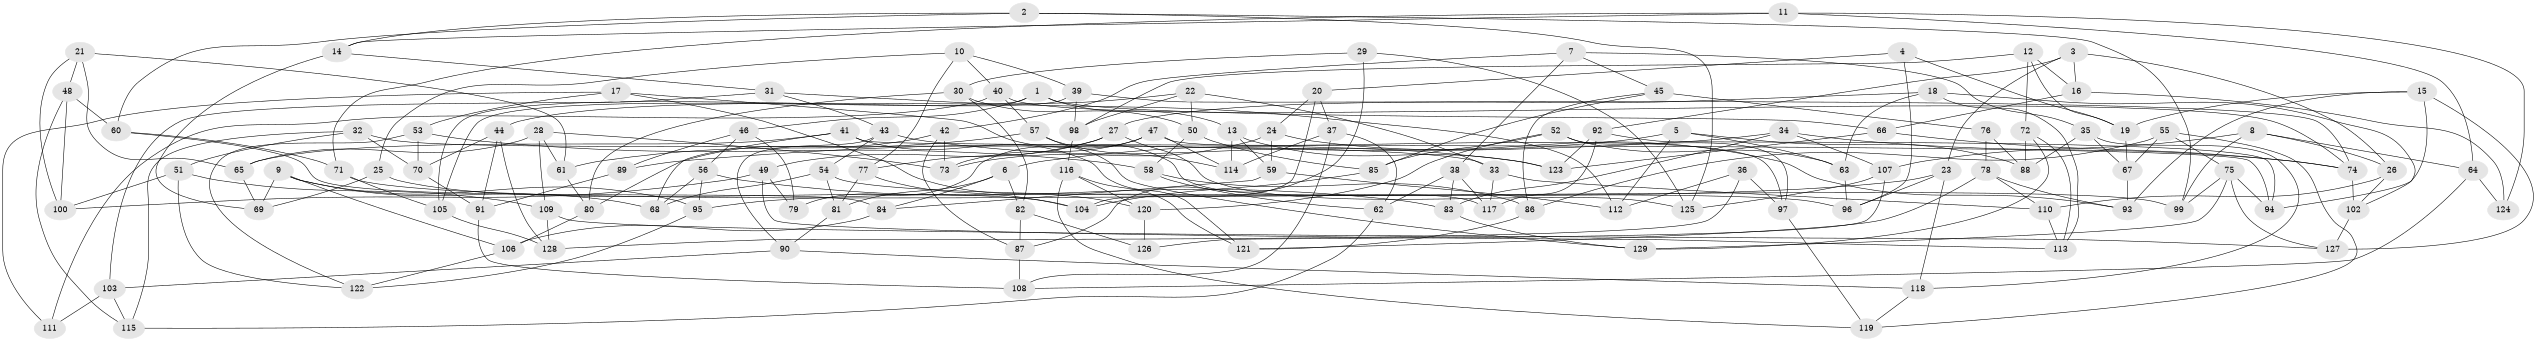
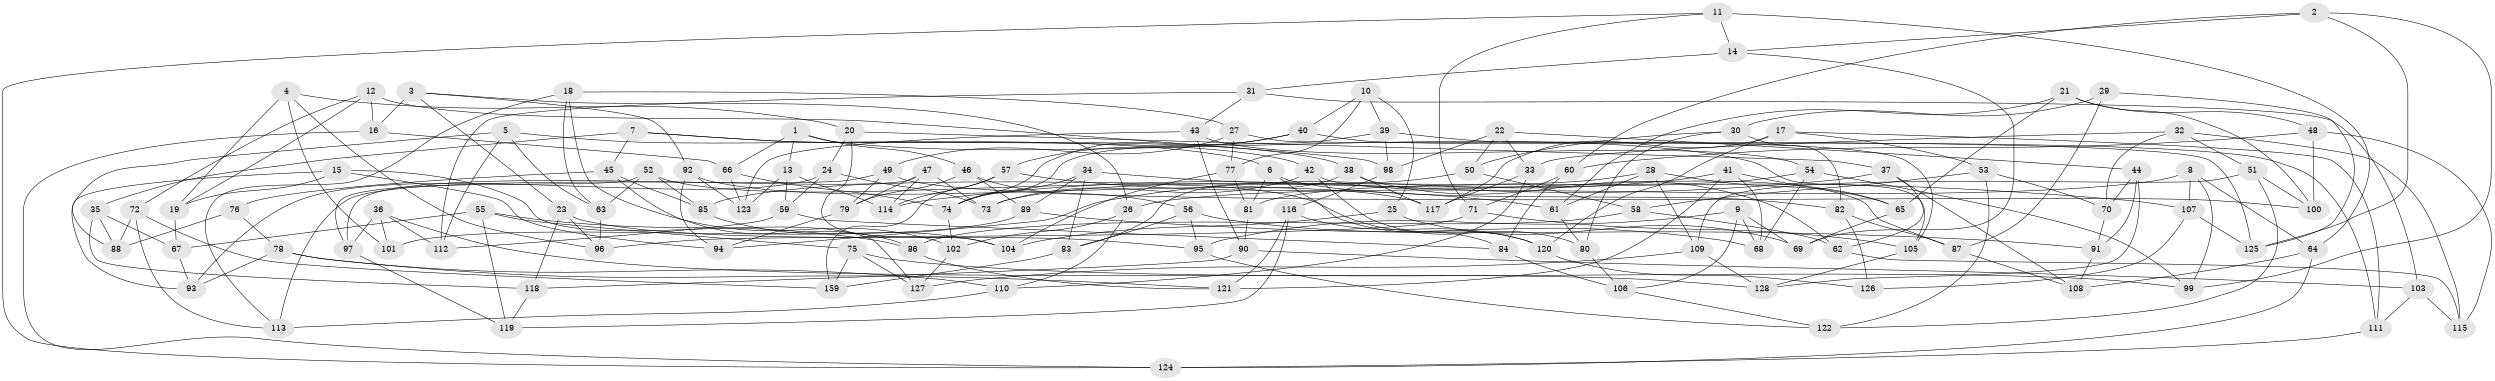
edge "75" -- "94": now "79" -- "94"
node "101": added
node "129": label "129" -> "159"
edge "111" -- "124": added
